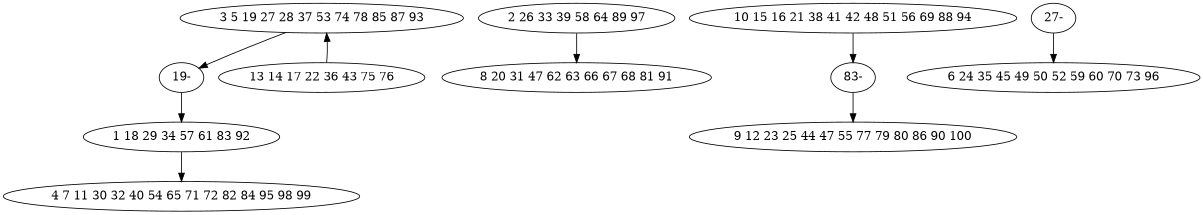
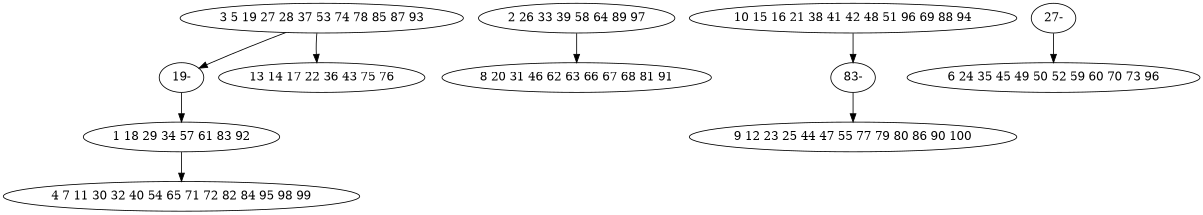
node "10 15 16 21 38 41 42 48 51 56 69 88 94": label "10 15 16 21 38 41 42 48 51 56 69 88 94" -> "10 15 16 21 38 41 42 48 51 96 69 88 94"
edge "13 14 17 22 36 43 75 76" -> "3 5 19 27 28 37 53 74 78 85 87 93": reversed
node "8 20 31 47 62 63 66 67 68 81 91": label "8 20 31 47 62 63 66 67 68 81 91" -> "8 20 31 46 62 63 66 67 68 81 91"
